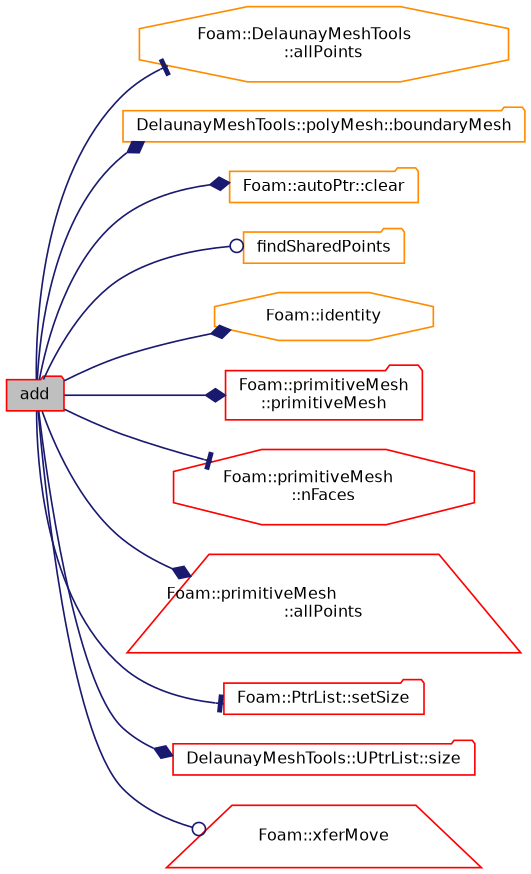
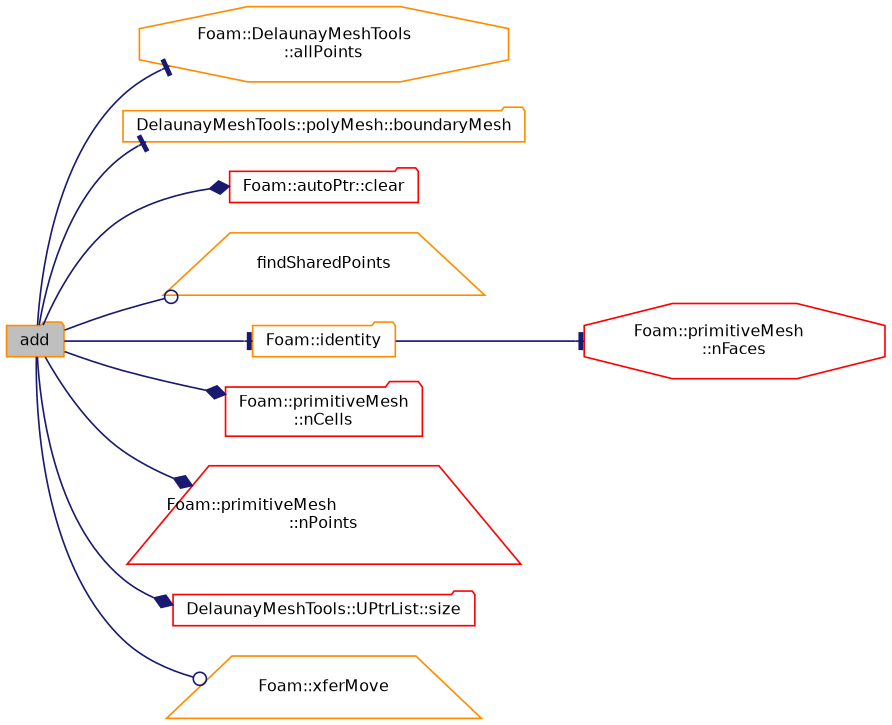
node "Foam::autoPtr::clear": color darkorange -> red
node "findSharedPoints": shape folder -> trapezium
edge "add" -> "DelaunayMeshTools::polyMesh::boundaryMesh": arrowhead diamond -> tee
node "Foam::identity": shape octagon -> folder
edge "add" -> "Foam::identity": arrowhead diamond -> tee
node "add": color red -> darkorange
node "Foam::primitiveMesh ::primitiveMesh": label "Foam::primitiveMesh ::primitiveMesh" -> "Foam::primitiveMesh ::nCells"
edge "add" -> "Foam::primitiveMesh ::nFaces": now "Foam::identity" -> "Foam::primitiveMesh ::nFaces"
node "Foam::primitiveMesh ::allPoints": label "Foam::primitiveMesh ::allPoints" -> "Foam::primitiveMesh ::nPoints"
node "Foam::PtrList::setSize": removed
node "Foam::xferMove": color red -> darkorange
